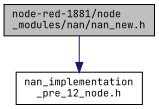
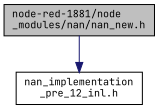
node "nan_implementation _pre_12_node.h": label "nan_implementation _pre_12_node.h" -> "nan_implementation _pre_12_inl.h"
